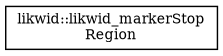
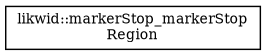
node "likwid::likwid_markerStop Region": label "likwid::likwid_markerStop Region" -> "likwid::markerStop_markerStop Region"
